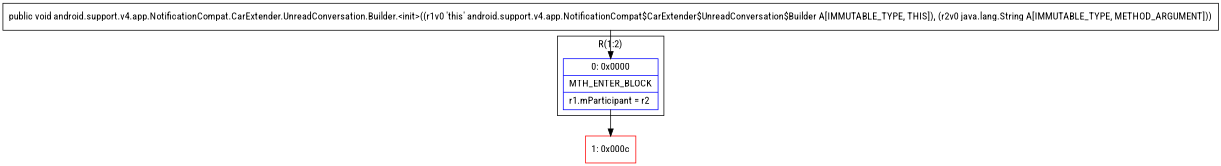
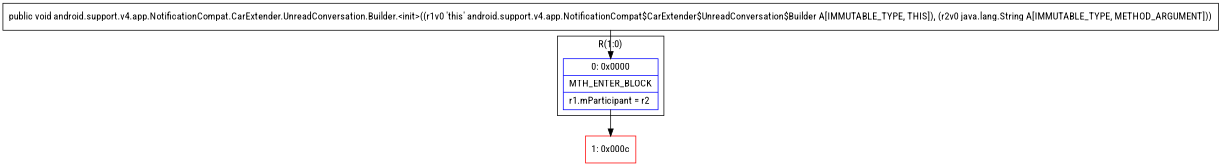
cluster "R(1:2)": label "R(1:2)" -> "R(1:0)"
